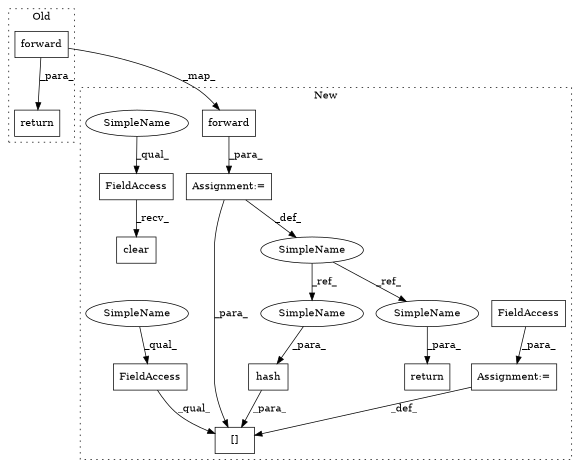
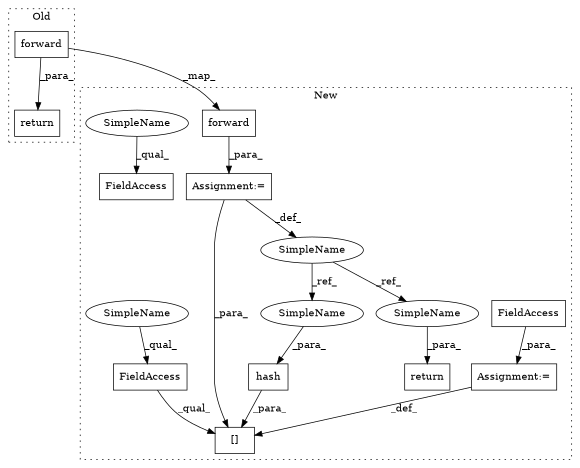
node "clear": removed
